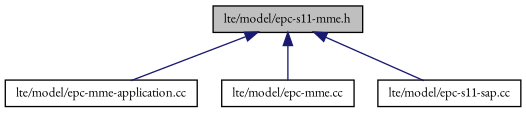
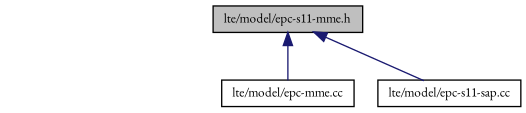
node "lte/model/epc-mme-application.cc": removed
